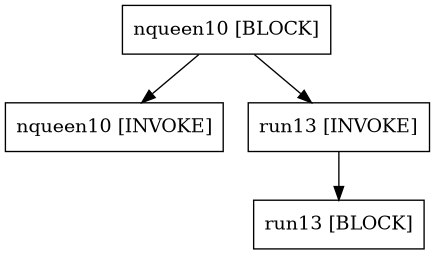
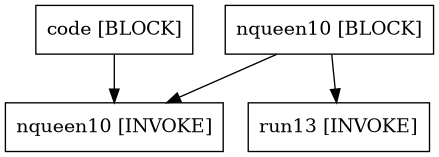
node "code [BLOCK]": added
node "run13 [BLOCK]": removed
